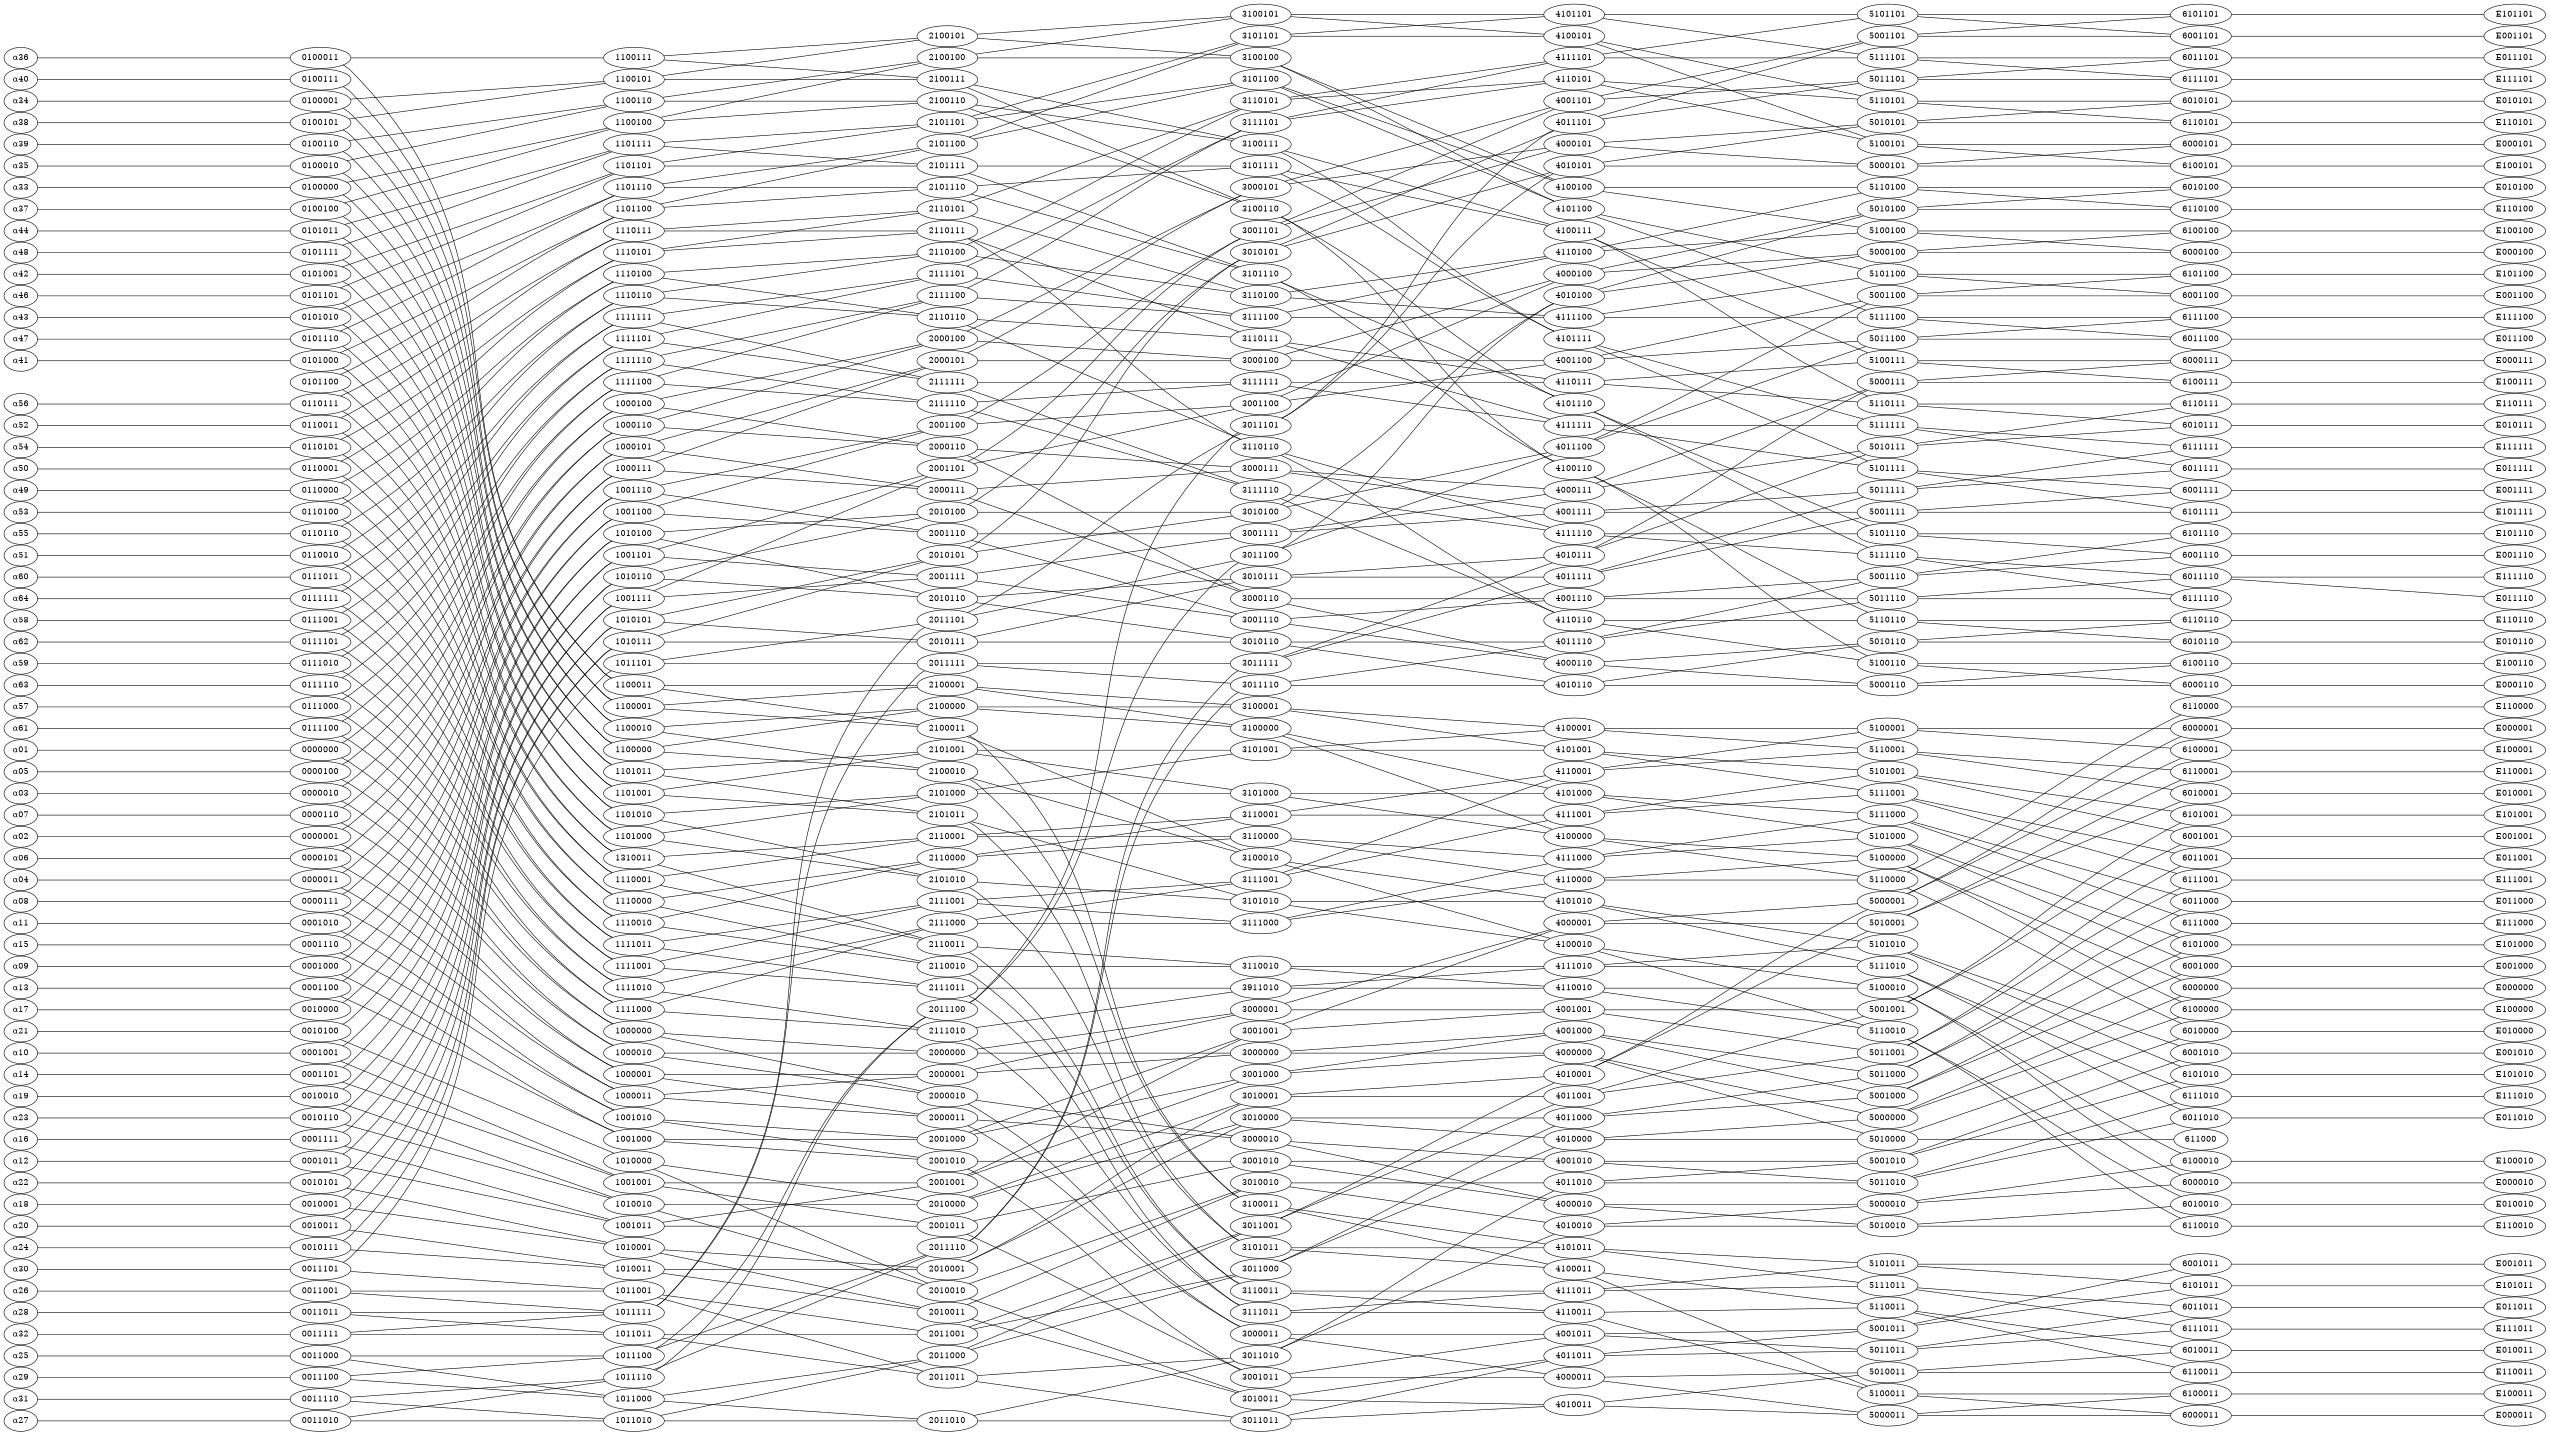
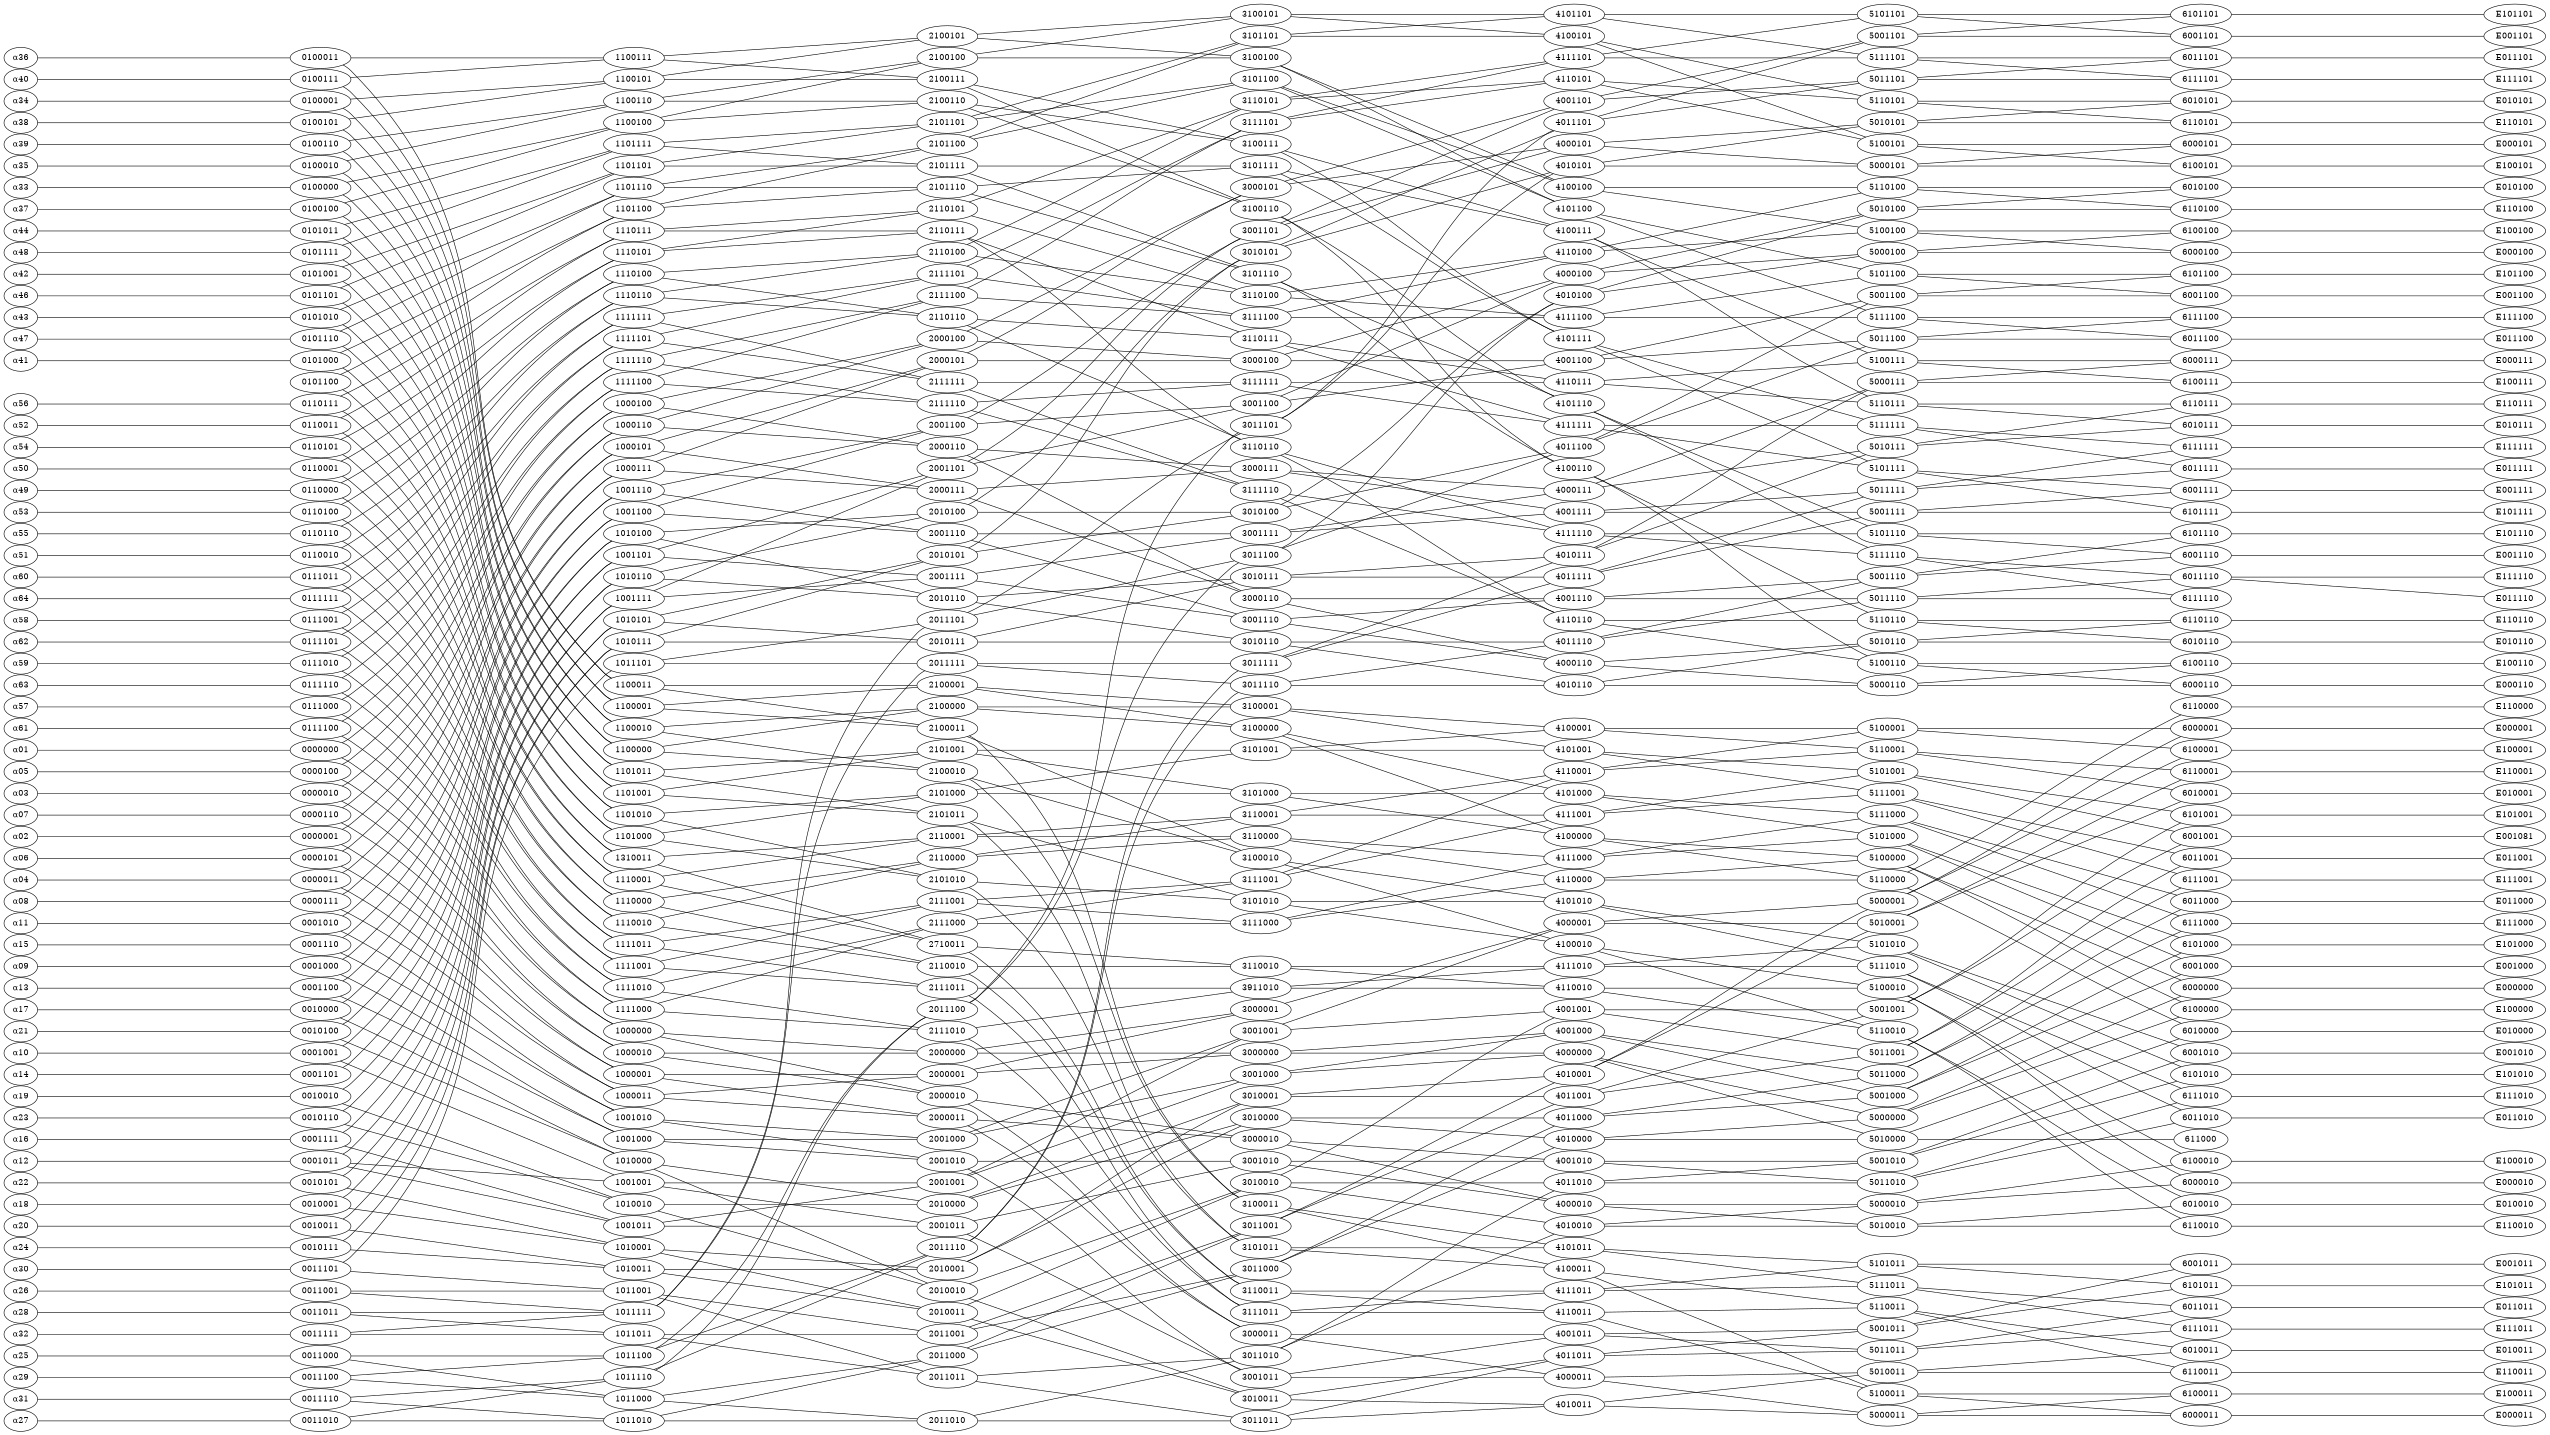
edge "1100111" -- "0100111": added
node "E001001": label "E001001" -> "E001081"
node "2110011": label "2110011" -> "2710011"
edge "3000001" -- "4001001": now "3010010" -- "4001001"
edge "0010000" -- "1010000": added
edge "0001101" -- "1001001": now "0001011" -- "1001001"
